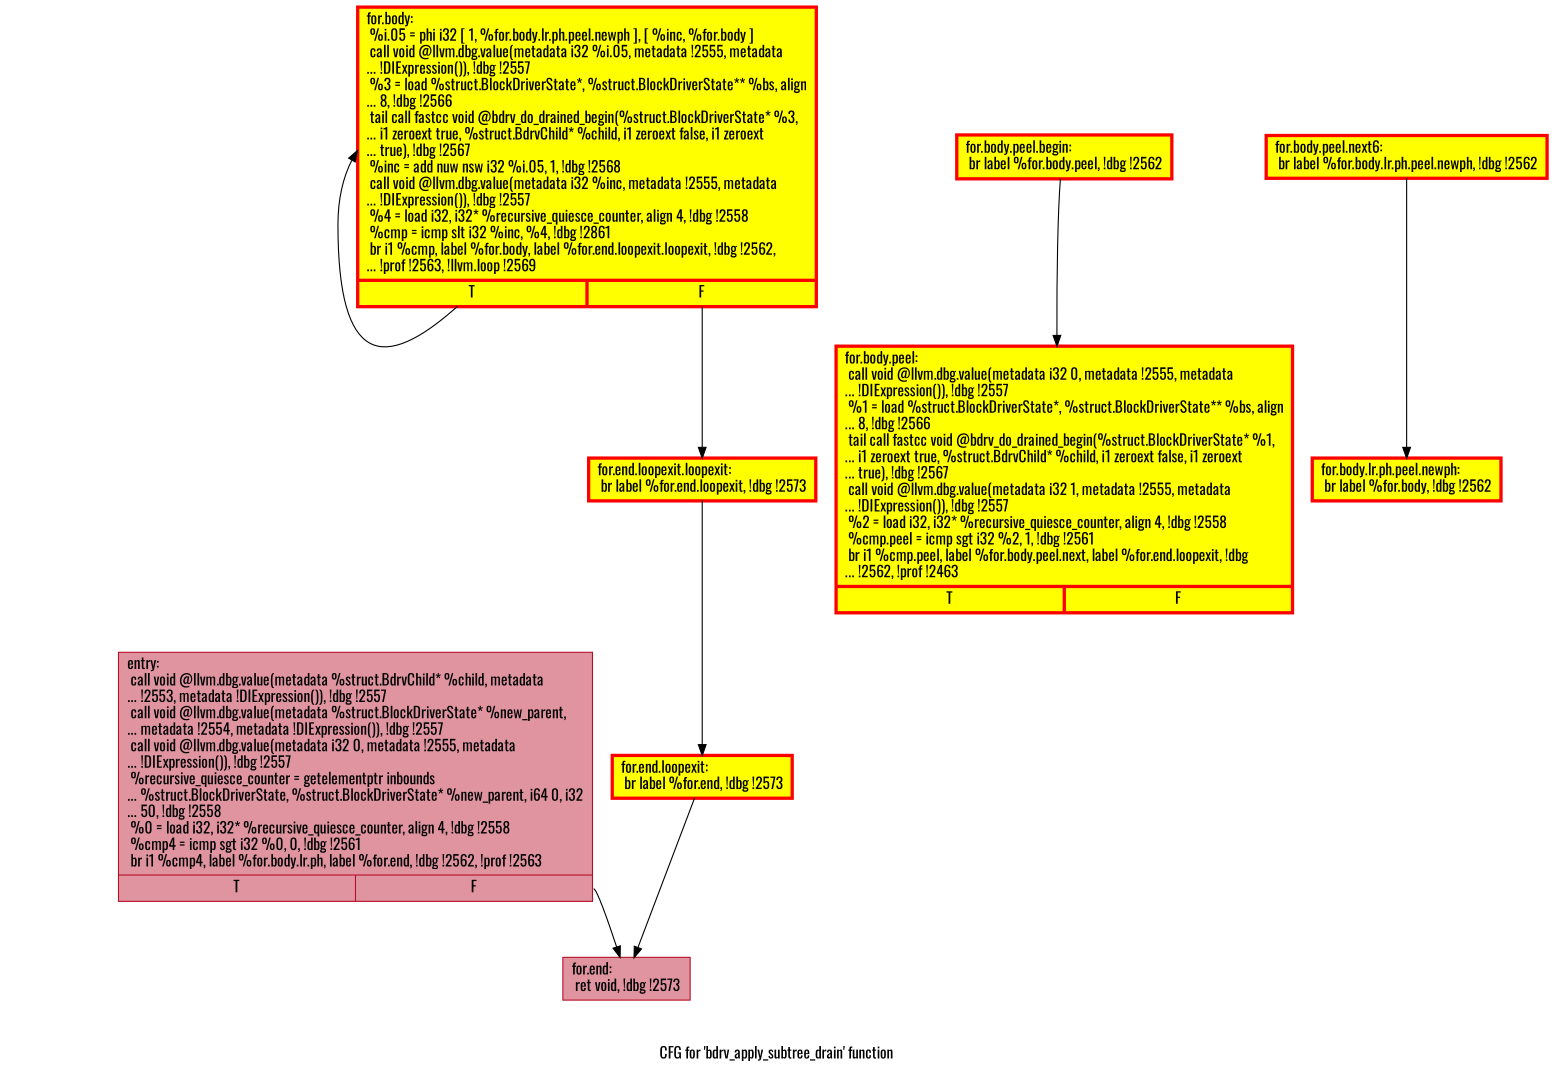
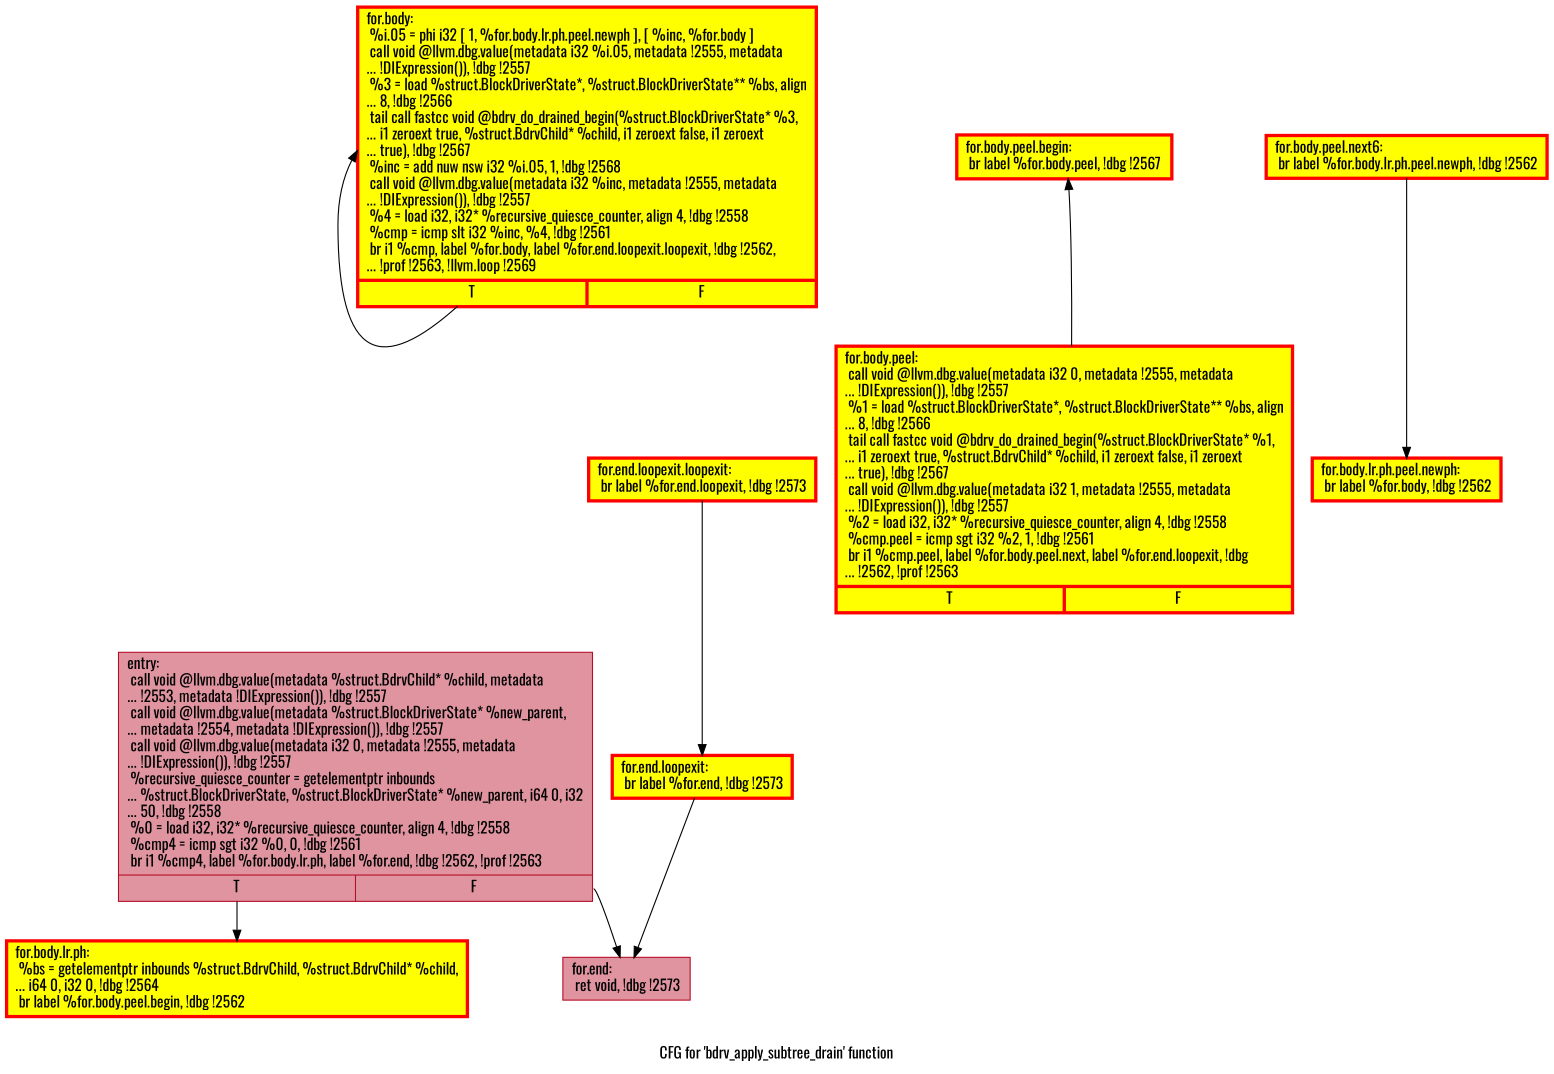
node "for.body.peel.begin:": text "br label %for.body.peel, !dbg !2562" -> "br label %for.body.peel, !dbg !2567"
node "for.body:": text "%cmp = icmp slt i32 %inc, %4, !dbg !2861" -> "%cmp = icmp slt i32 %inc, %4, !dbg !2561"
edge "for.body.peel.begin:" -> "for.body.peel:": reversed
edge "for.body:" -> "for.end.loopexit.loopexit:": removed
node "for.body.peel:": text "... !2562, !prof !2463" -> "... !2562, !prof !2563"
node "for.body.lr.ph:": added
